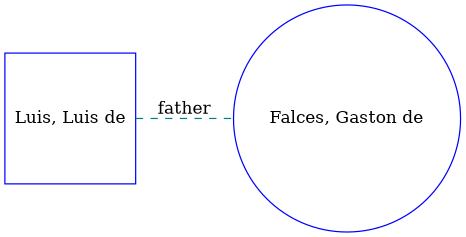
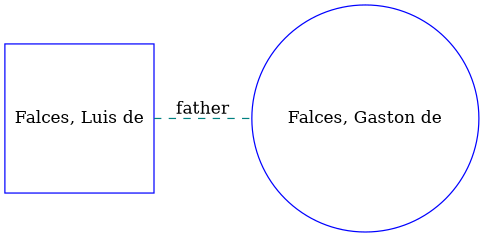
node "Luis, Luis de": label "Luis, Luis de" -> "Falces, Luis de"
